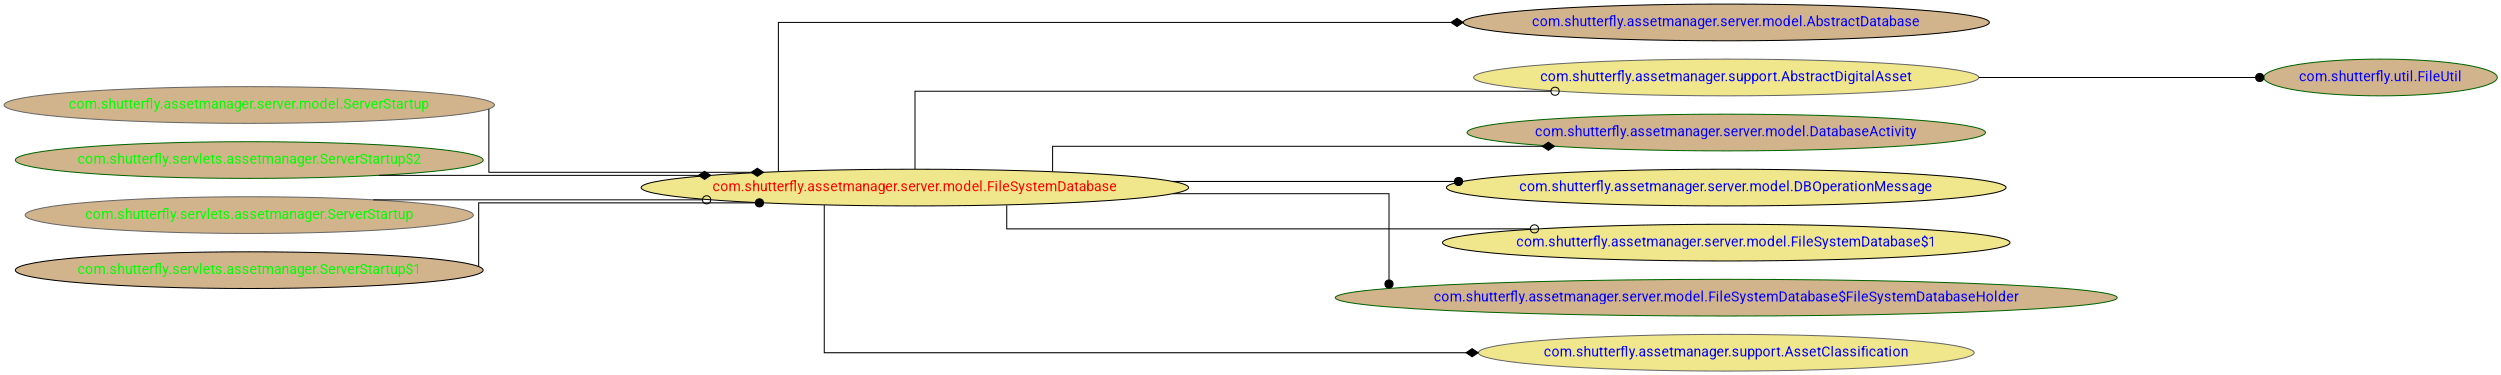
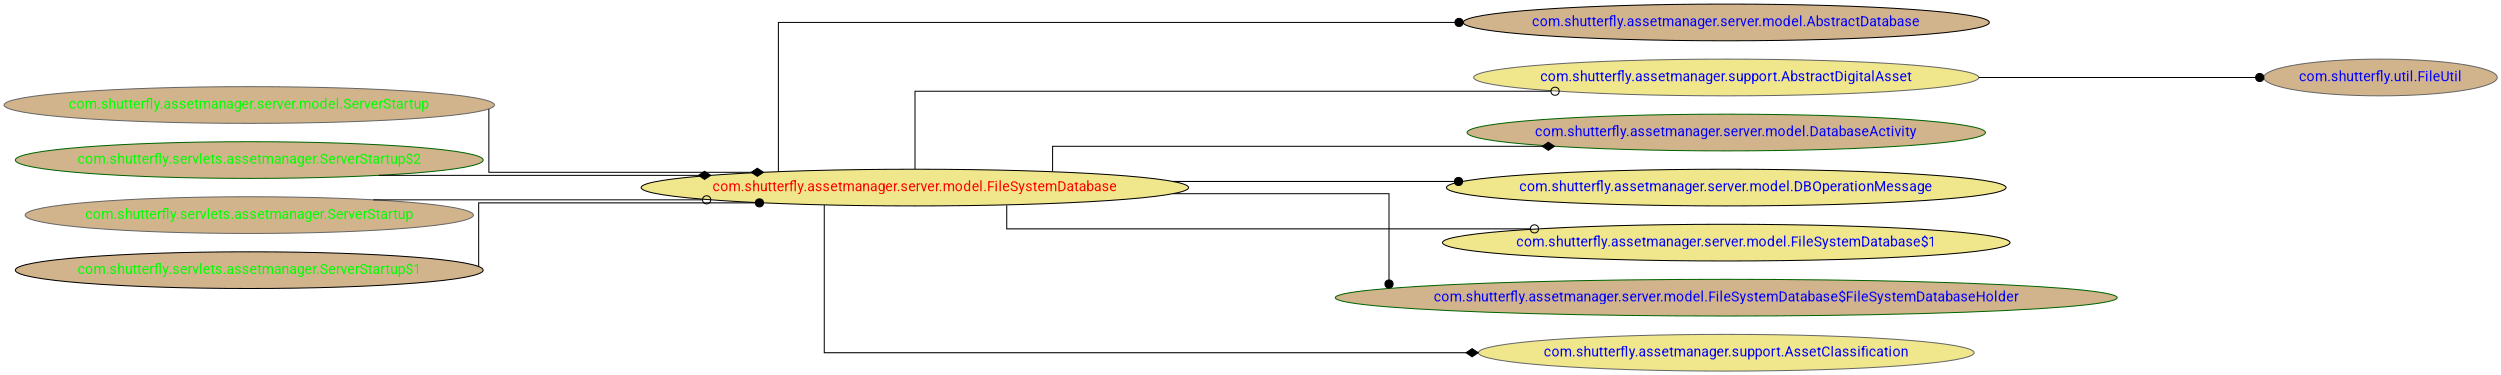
edge "com.shutterfly.assetmanager.server.model.FileSystemDatabase" -> "com.shutterfly.assetmanager.server.model.AbstractDatabase": arrowhead diamond -> dot
node "com.shutterfly.util.FileUtil": color darkgreen -> gray40
